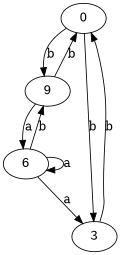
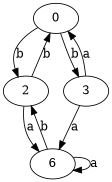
node "9": label "9" -> "2"
edge "3" -> "0": label "b" -> "a"
edge "6" -> "3": reversed
